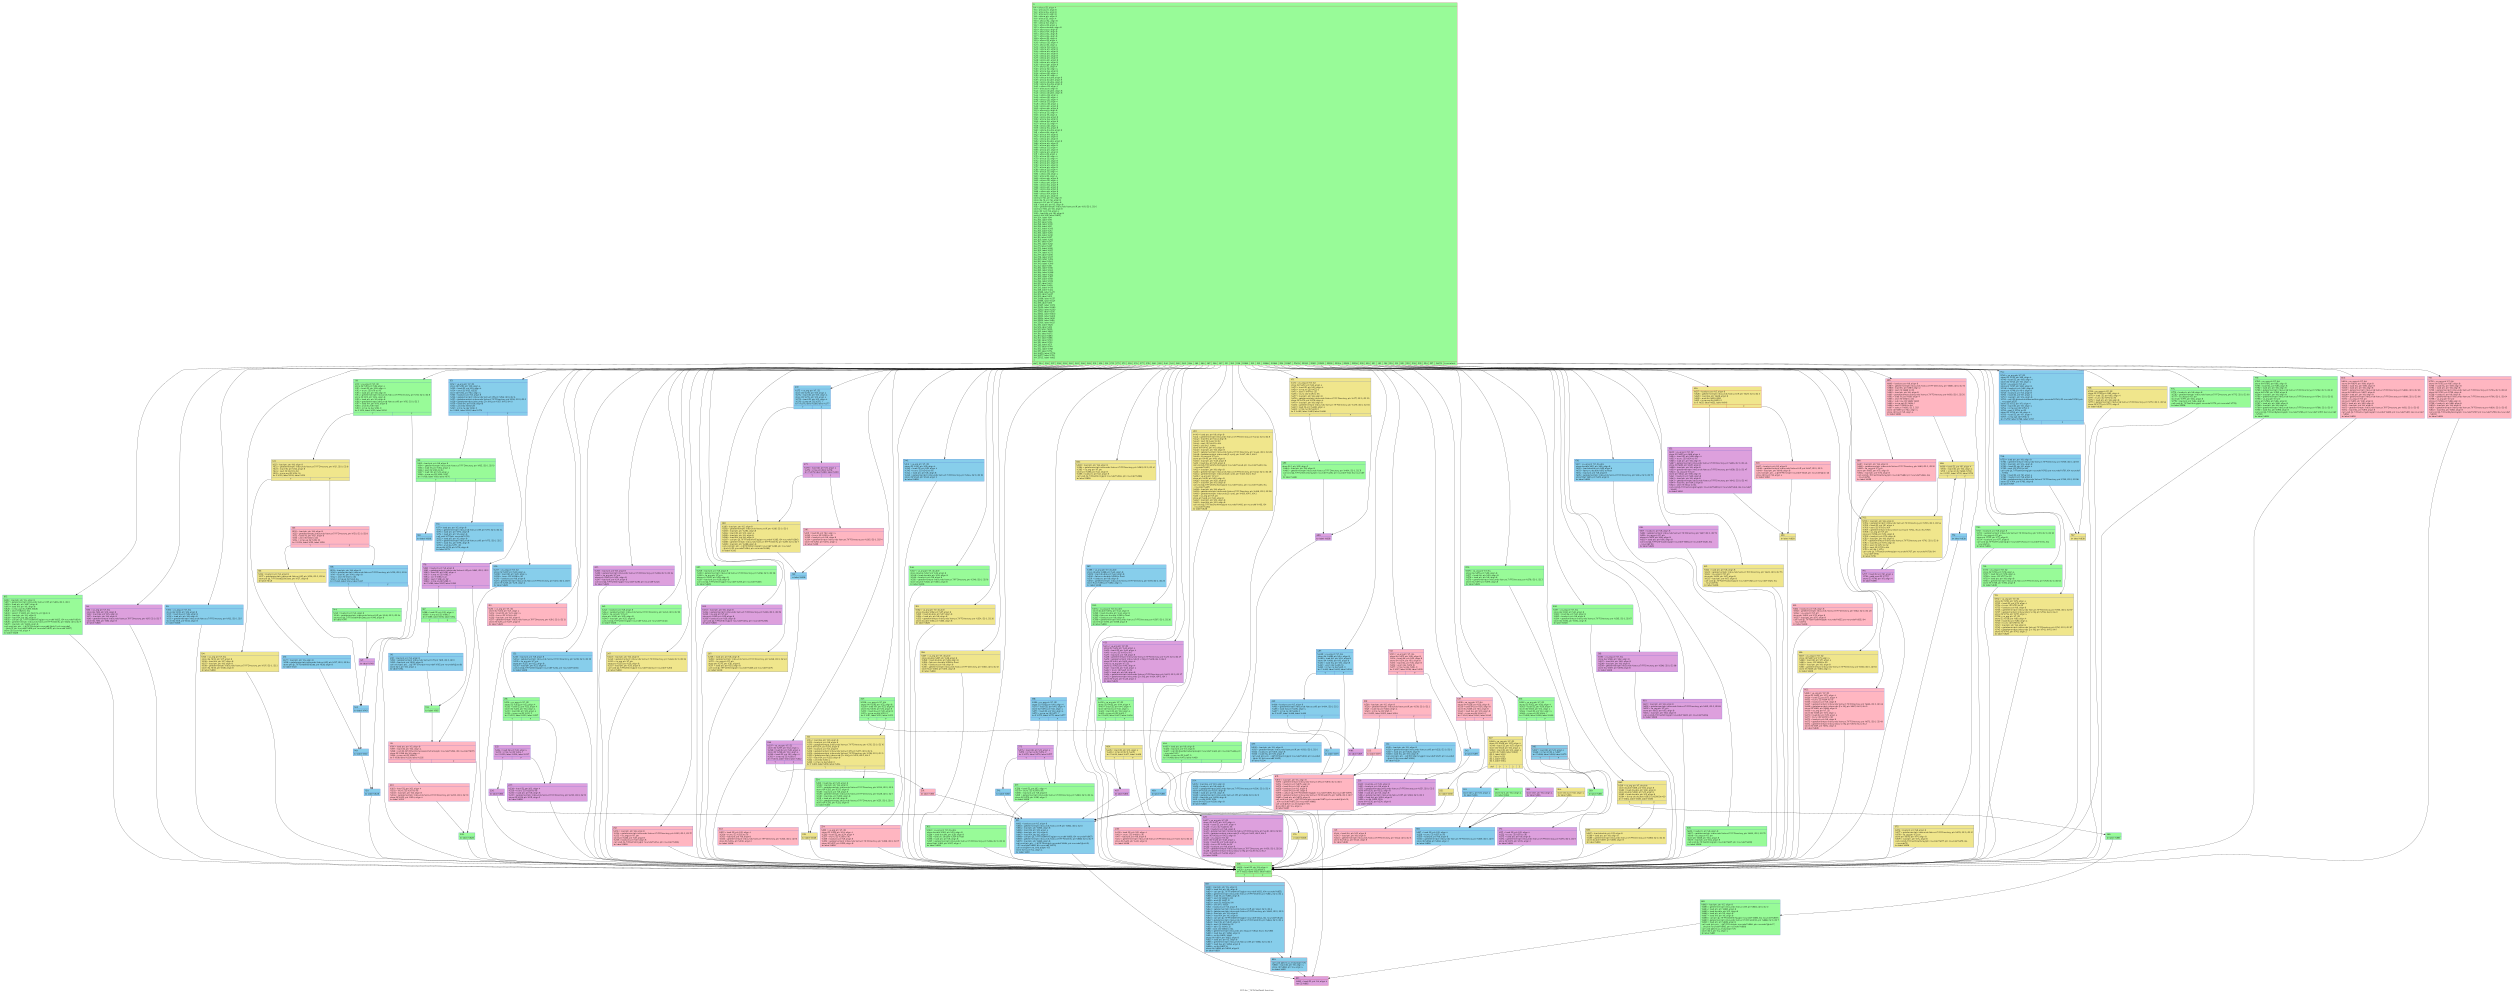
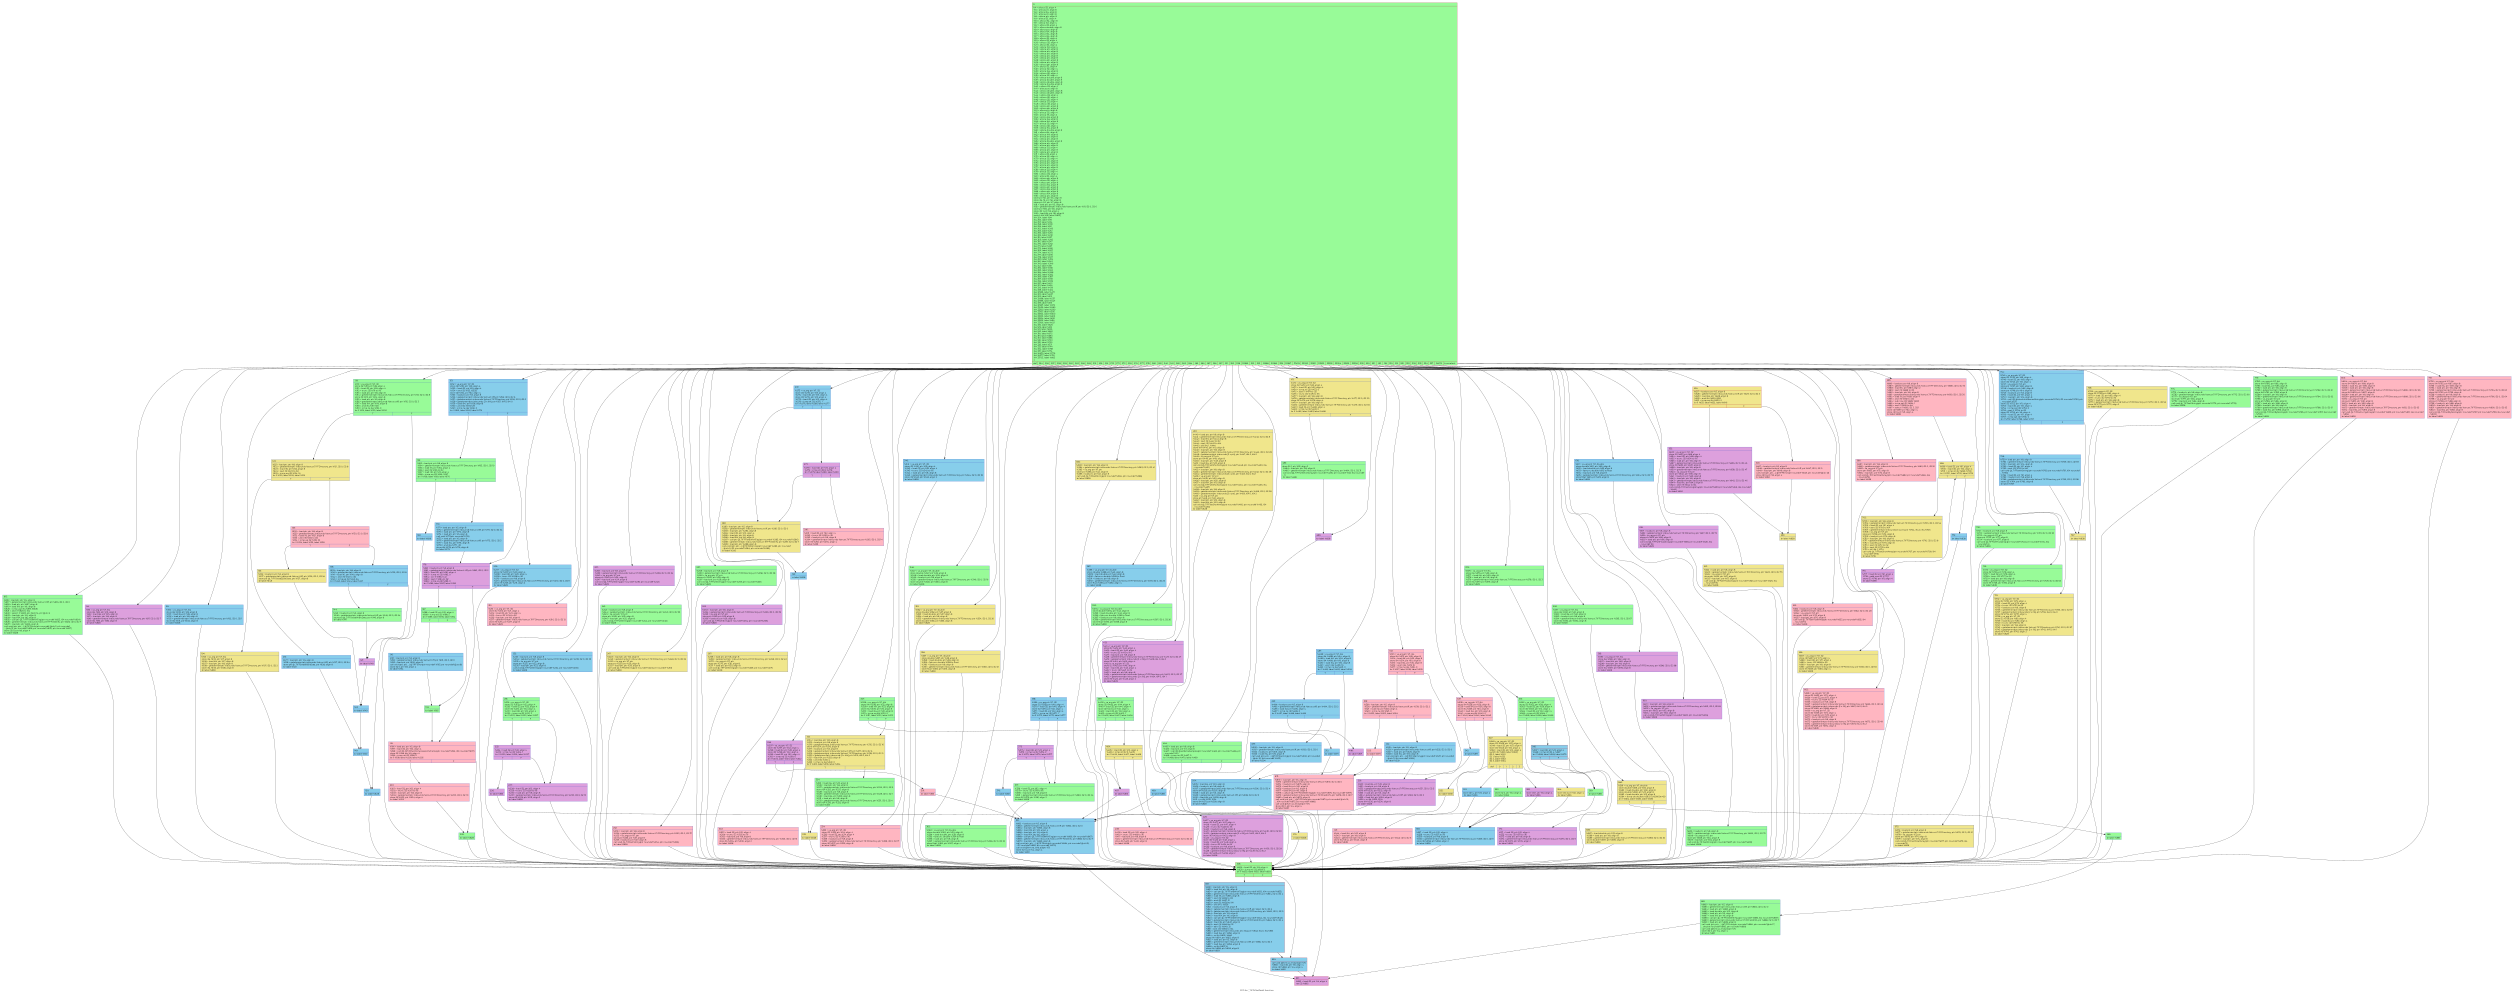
edge "3:" -> "702:": now "3:" -> "651:"
